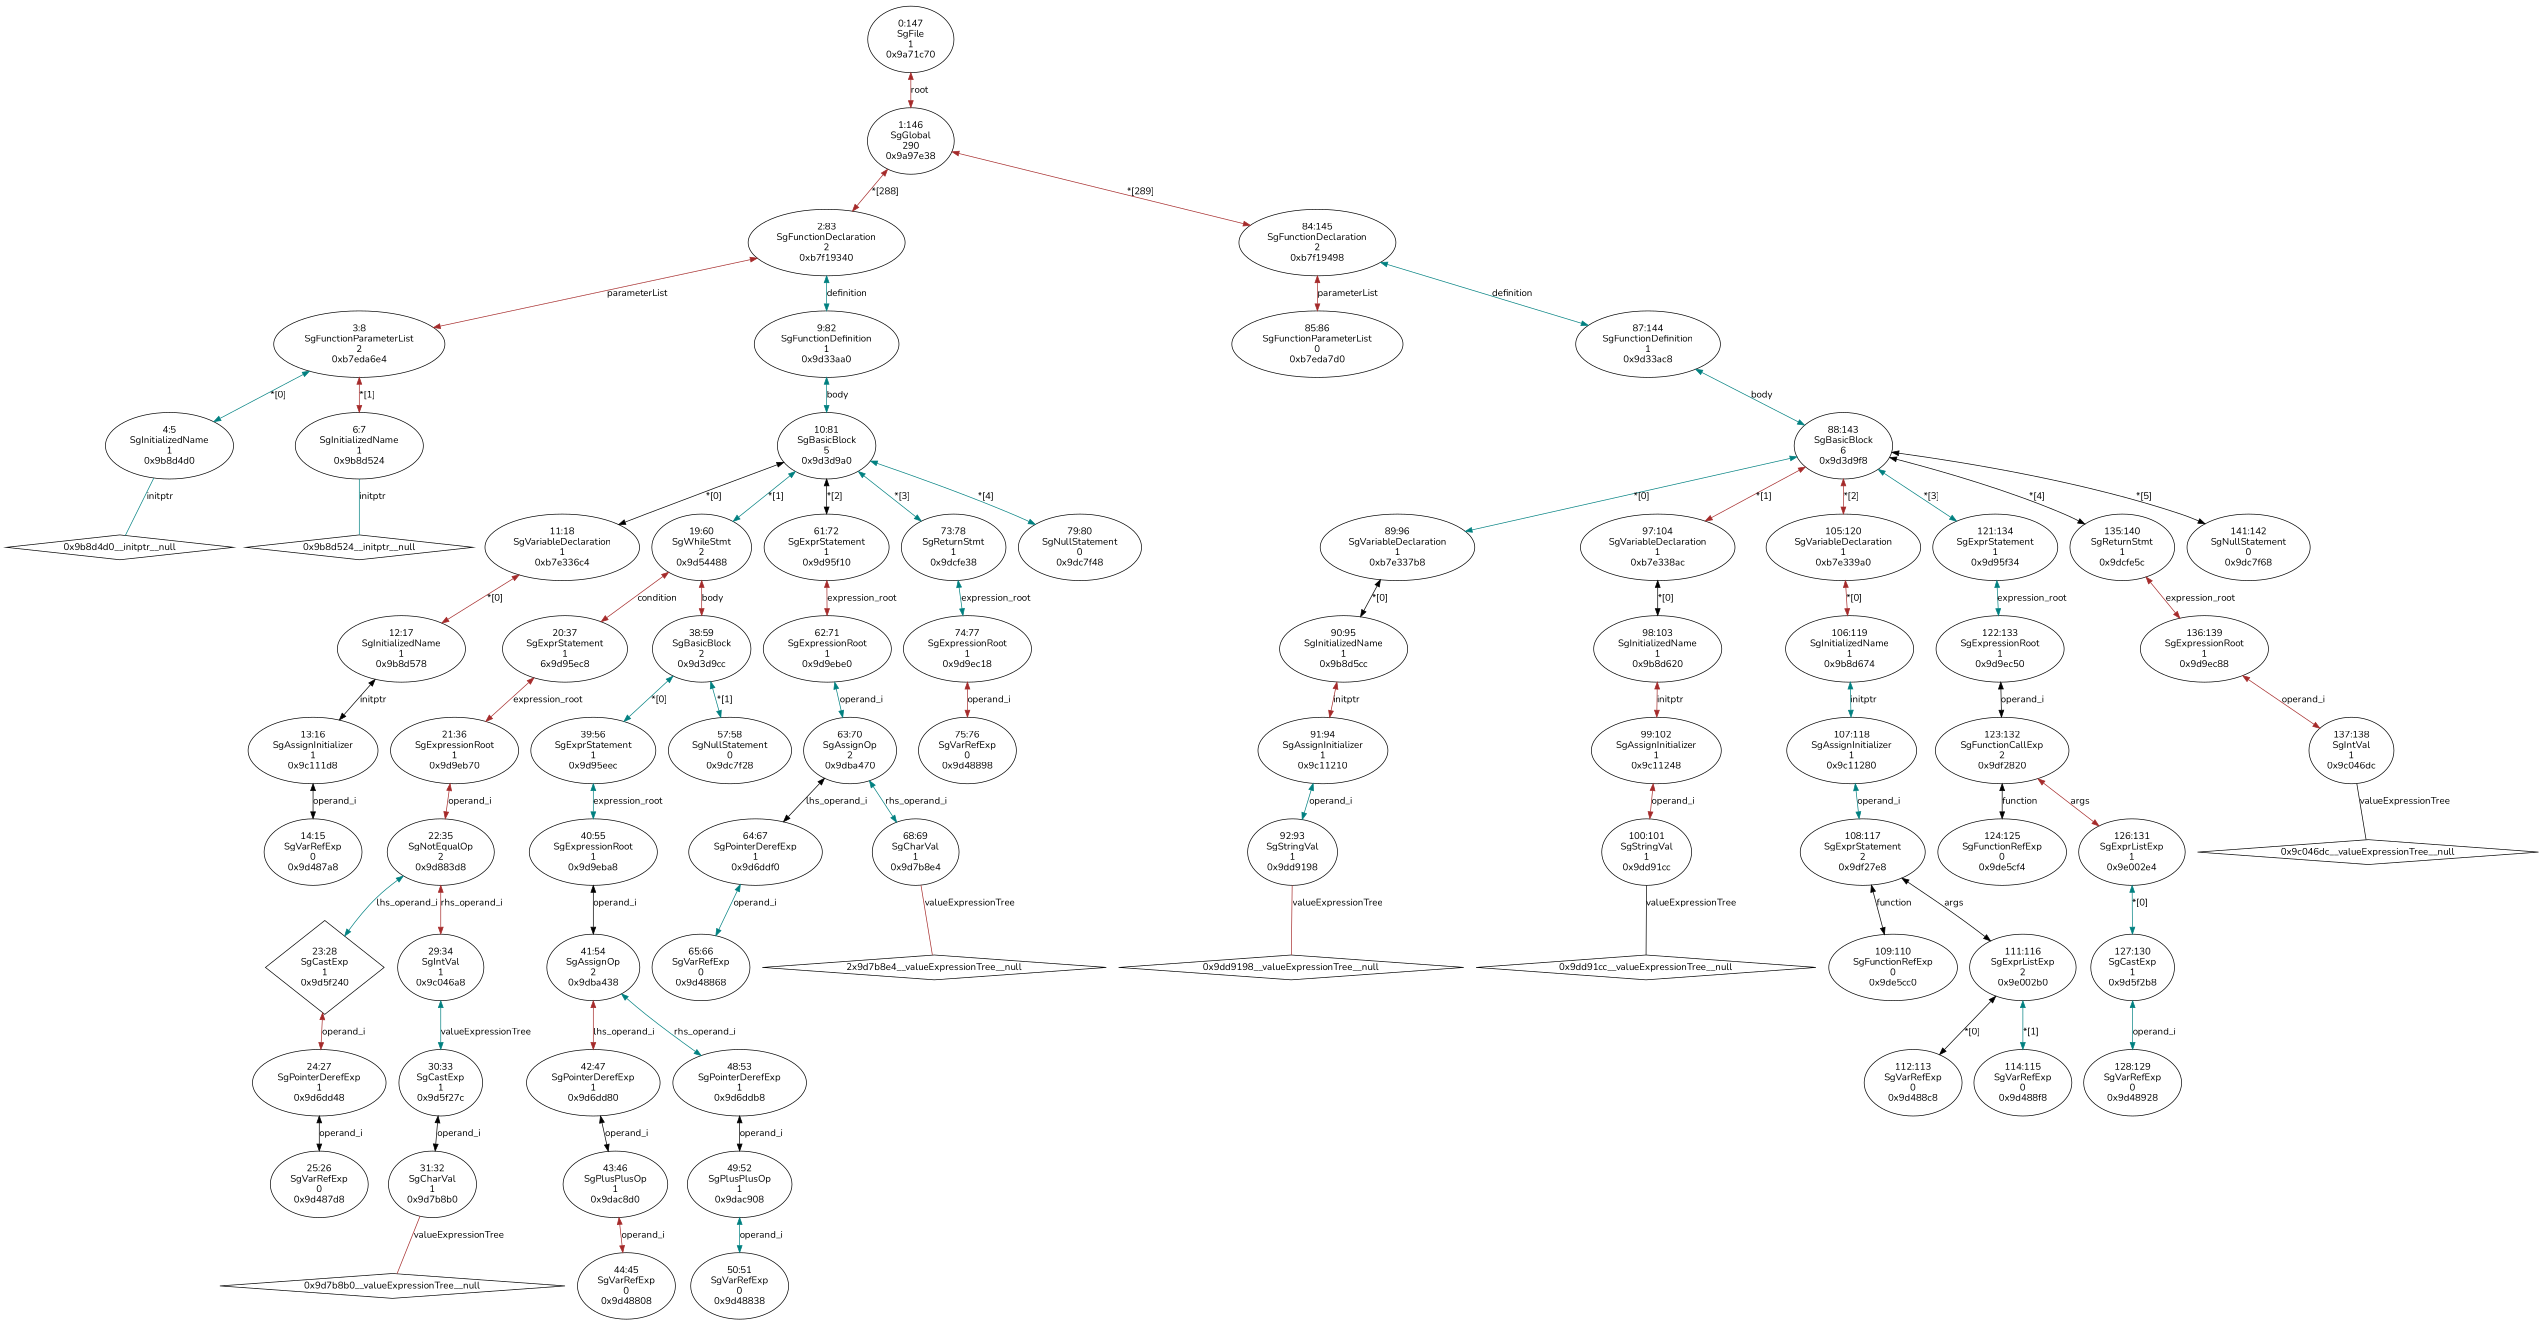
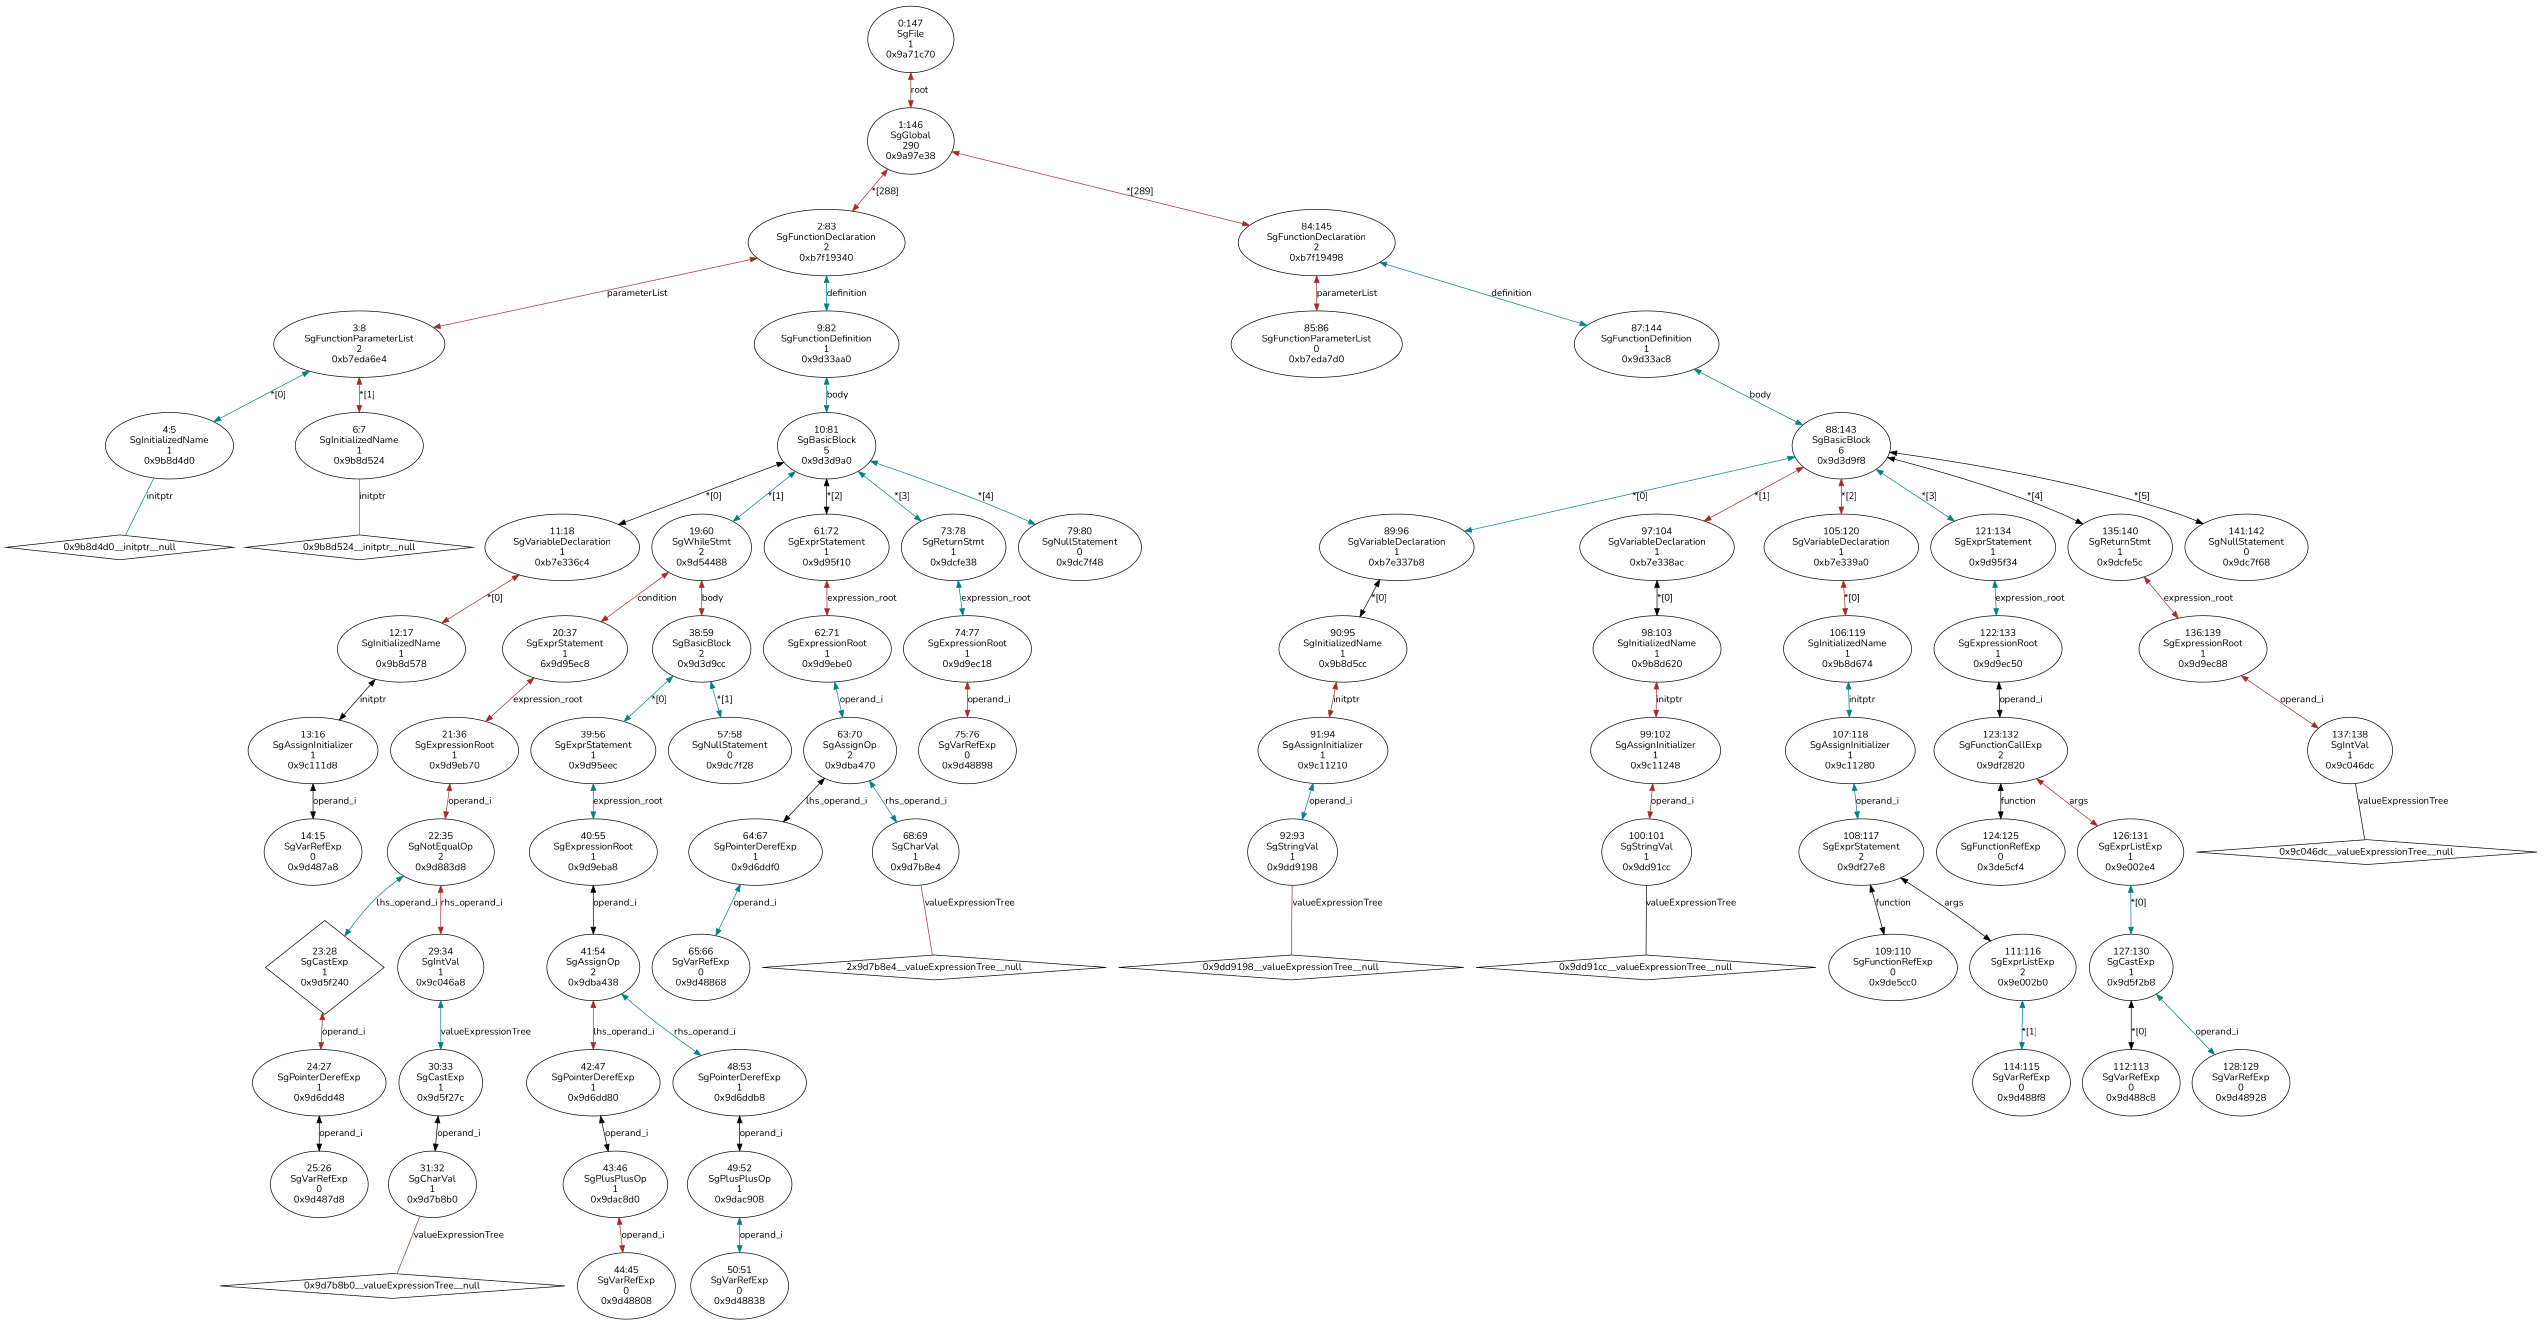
node "124:125 SgFunctionRefExp 0 0x9de5cf4": label "124:125 SgFunctionRefExp 0 0x9de5cf4" -> "124:125 SgFunctionRefExp 0 0x3de5cf4"
edge "111:116 SgExprListExp 2 0x9e002b0" -- "112:113 SgVarRefExp 0 0x9d488c8": now "127:130 SgCastExp 1 0x9d5f2b8" -- "112:113 SgVarRefExp 0 0x9d488c8"
